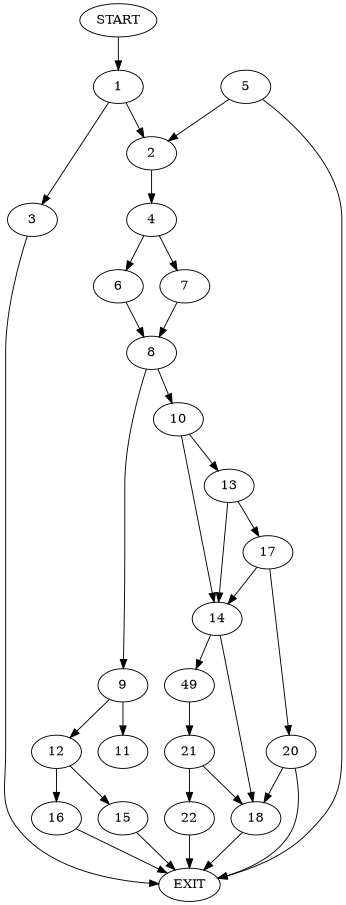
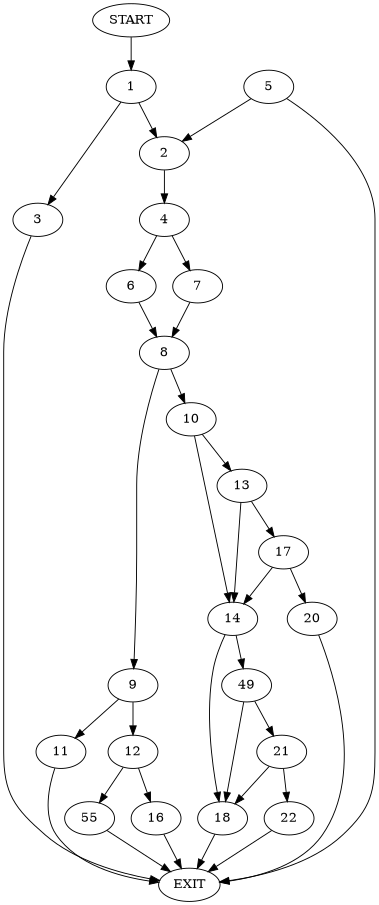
edge "20" -> "18": now "49" -> "18"
node "15": label "15" -> "55"
edge "11" -> "EXIT": added
